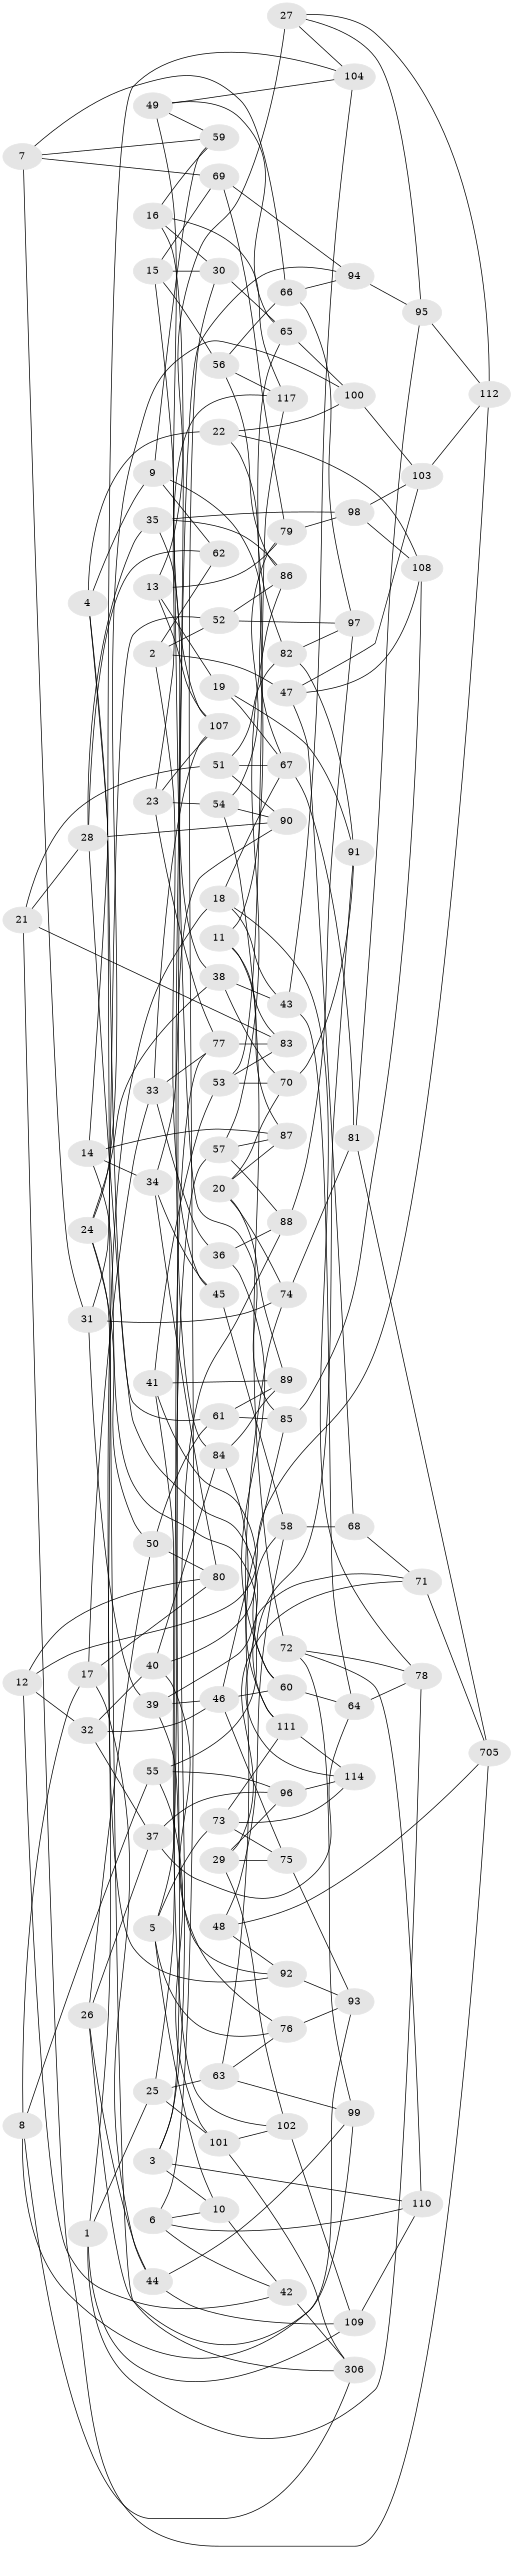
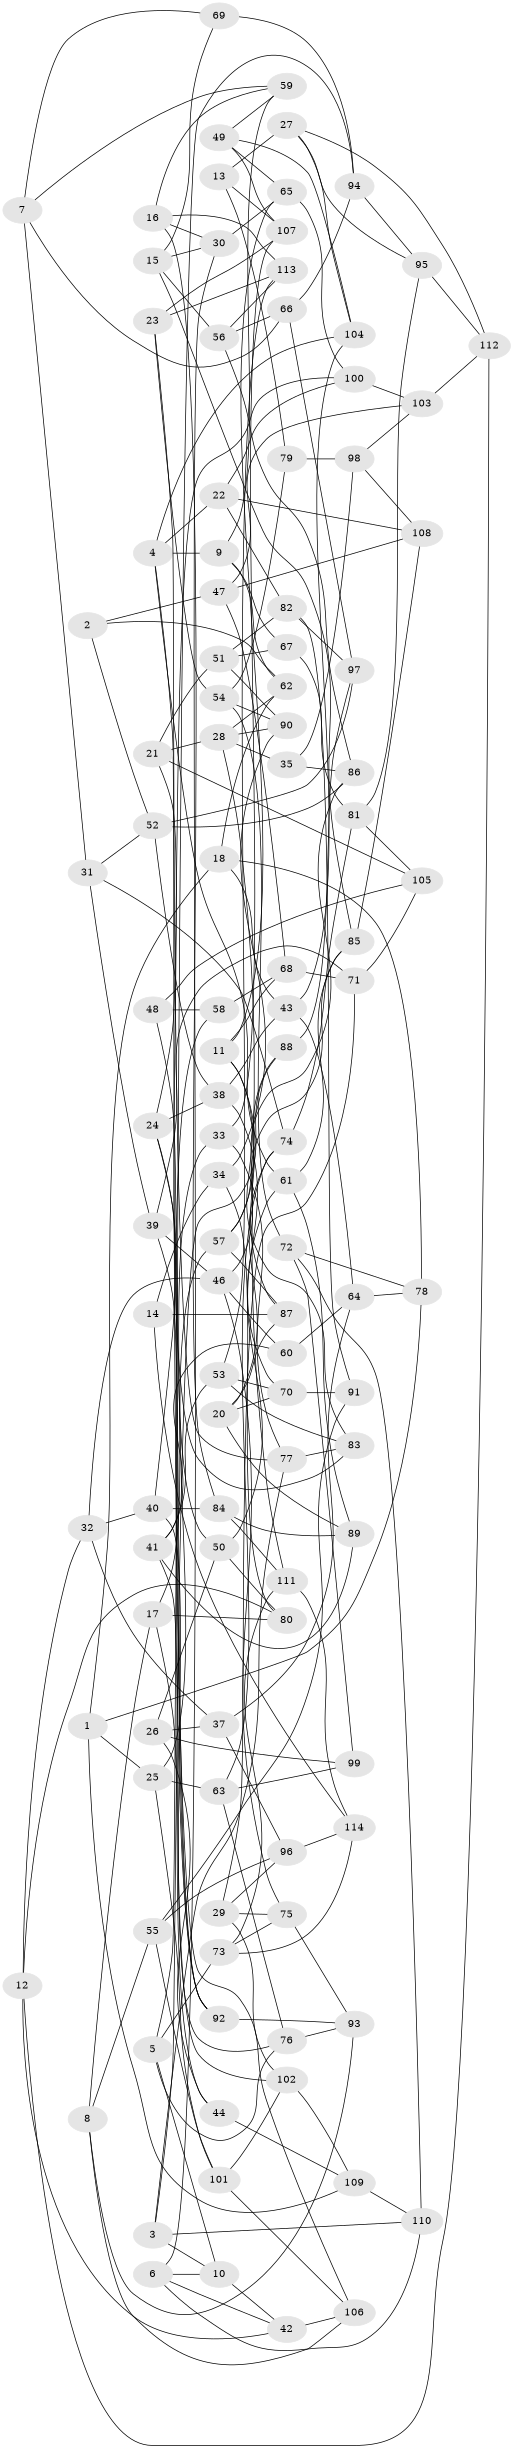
edge "69" -- "79": removed
node "117": label "117" -> "113"
edge "104" -- "14": now "104" -- "4"
node "19": removed
edge "35" -- "38": now "52" -- "38"
edge "67" -- "18": now "62" -- "18"
edge "68" -- "11": added
node "36": removed
node "45": removed
node "705": label "705" -> "105"
edge "99" -- "44": removed
node "306": label "306" -> "106"
